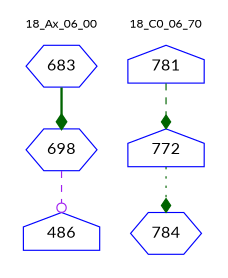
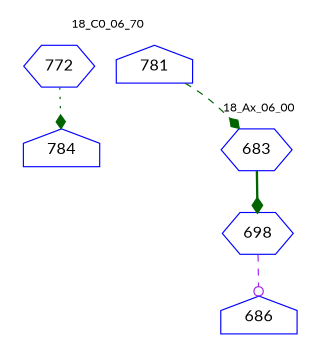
edge "781" -> "772": now "781" -> "683"
node "772": shape house -> hexagon
node "486": label "486" -> "686"
node "784": shape hexagon -> house
